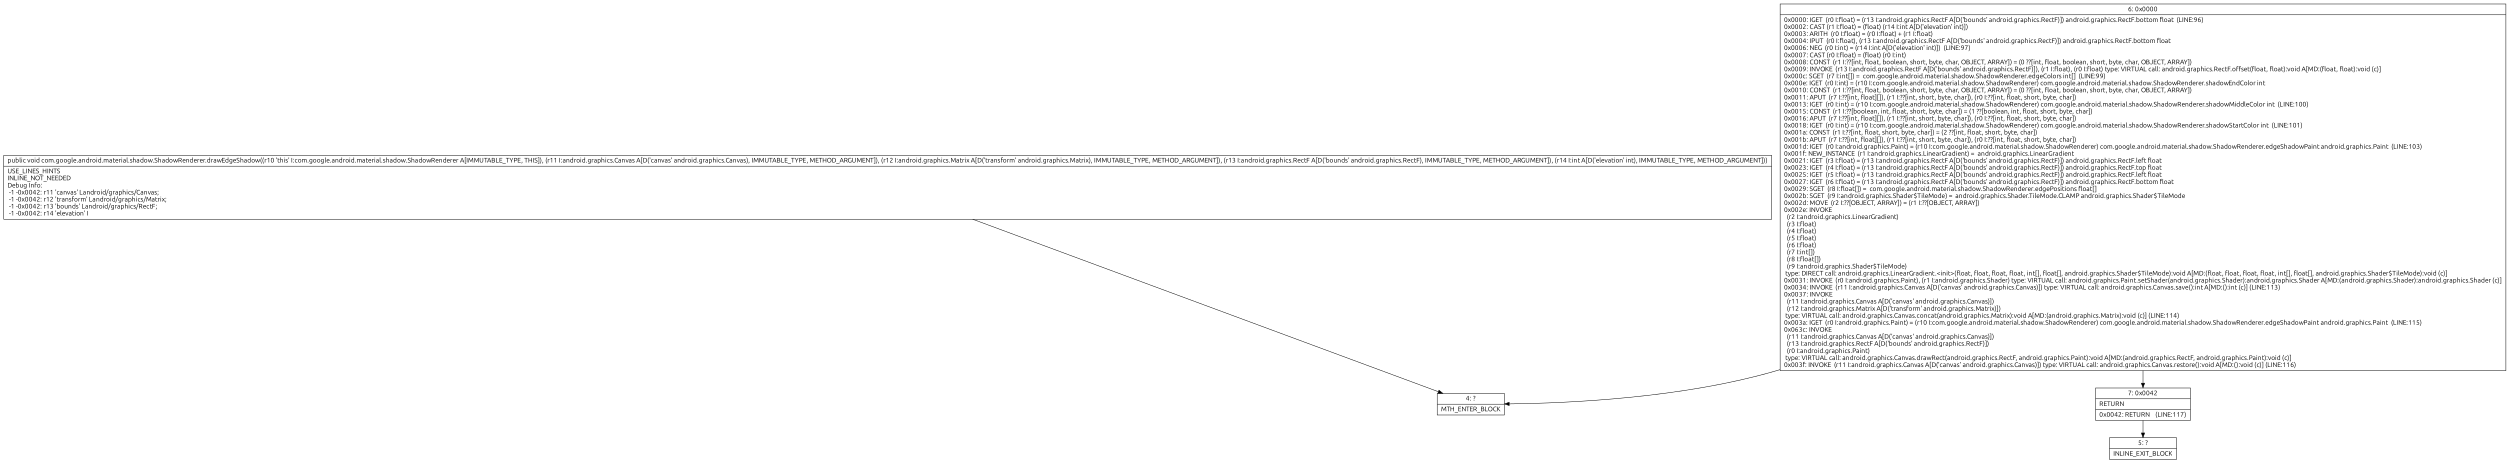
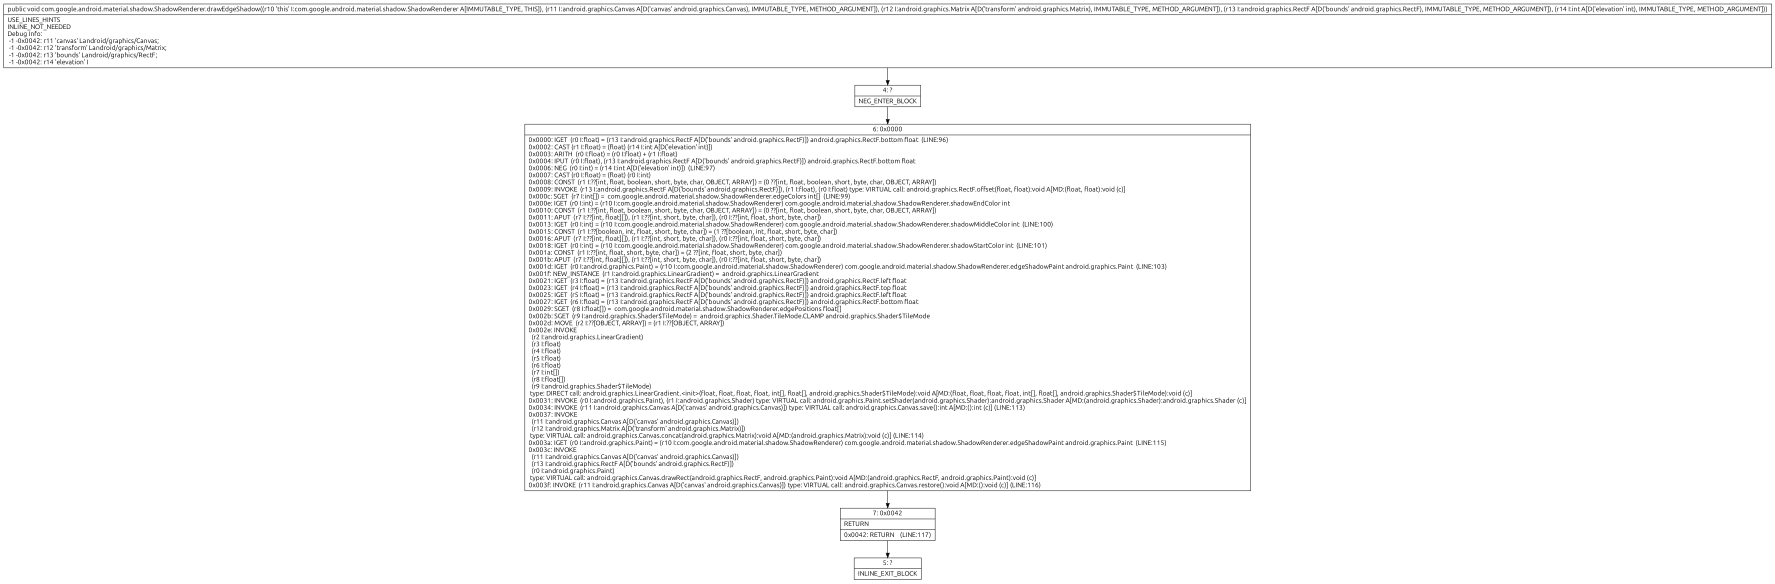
node "6: 0x0000": text "0x063c: INVOKE" -> "0x003c: INVOKE"
edge "6: 0x0000" -> "4: ?": reversed
node "4: ?": text "MTH_ENTER_BLOCK" -> "NEG_ENTER_BLOCK"
